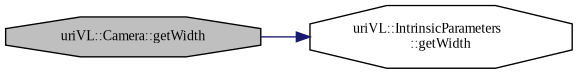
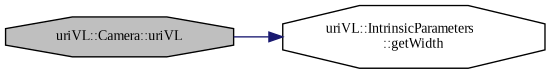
node "uriVL::Camera::getWidth": label "uriVL::Camera::getWidth" -> "uriVL::Camera::uriVL"
